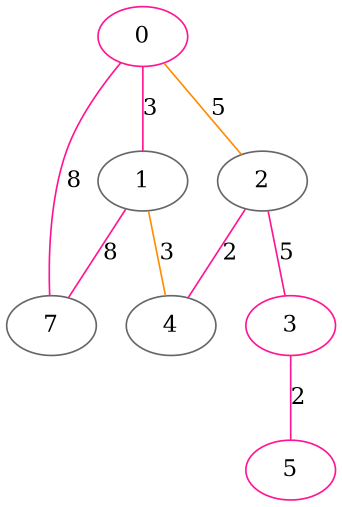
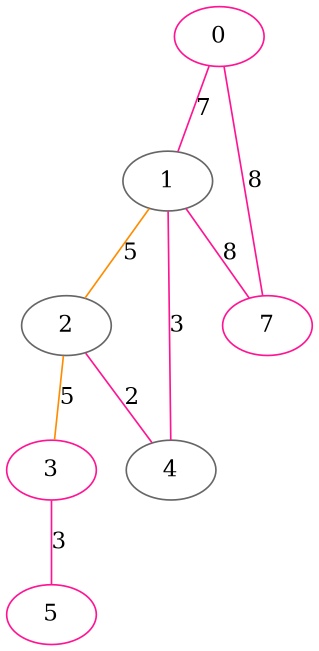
edge "0" -- "1": label "3" -> "7"
edge "0" -- "2": now "1" -- "2"
edge "1" -- "4": color darkorange -> deeppink
edge "2" -- "3": color deeppink -> darkorange
node "7": color gray40 -> deeppink
edge "3" -- "5": label "2" -> "3"
